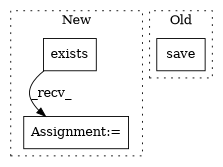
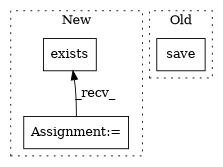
edge "exists" -> "Assignment:=": reversed
